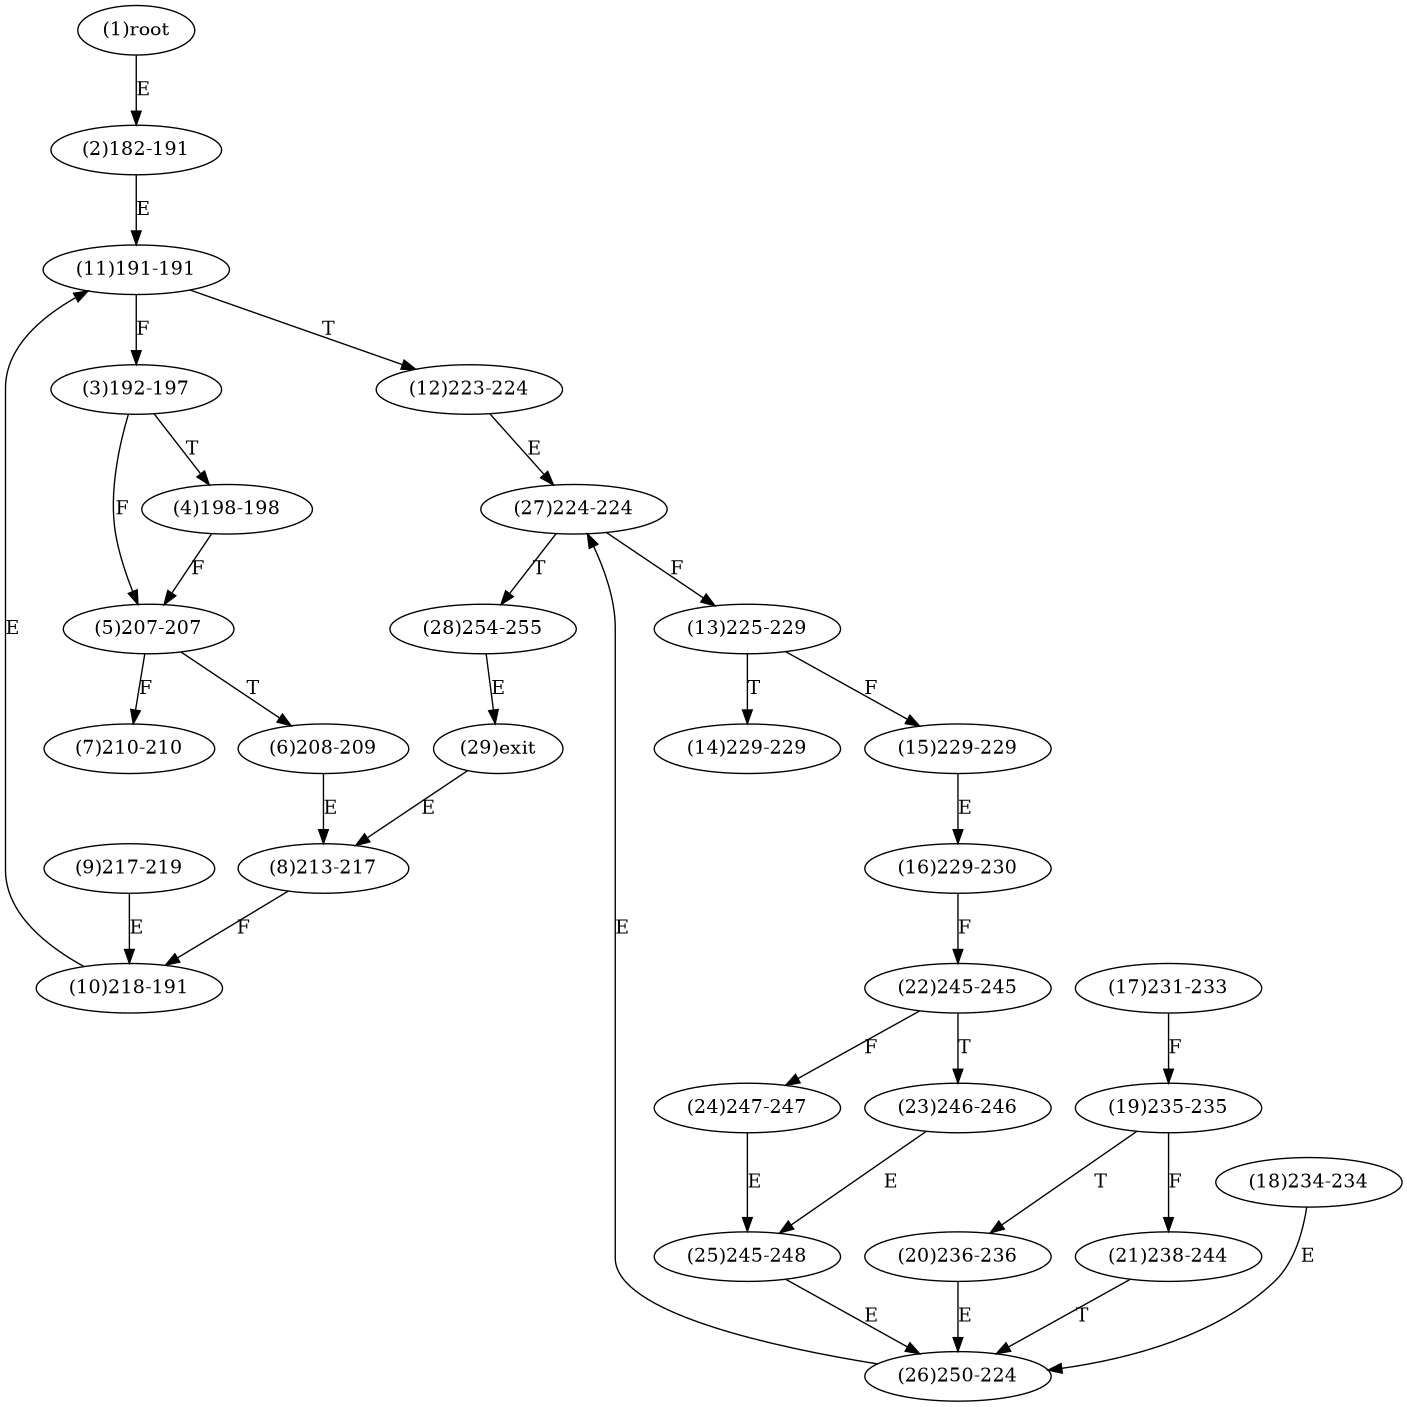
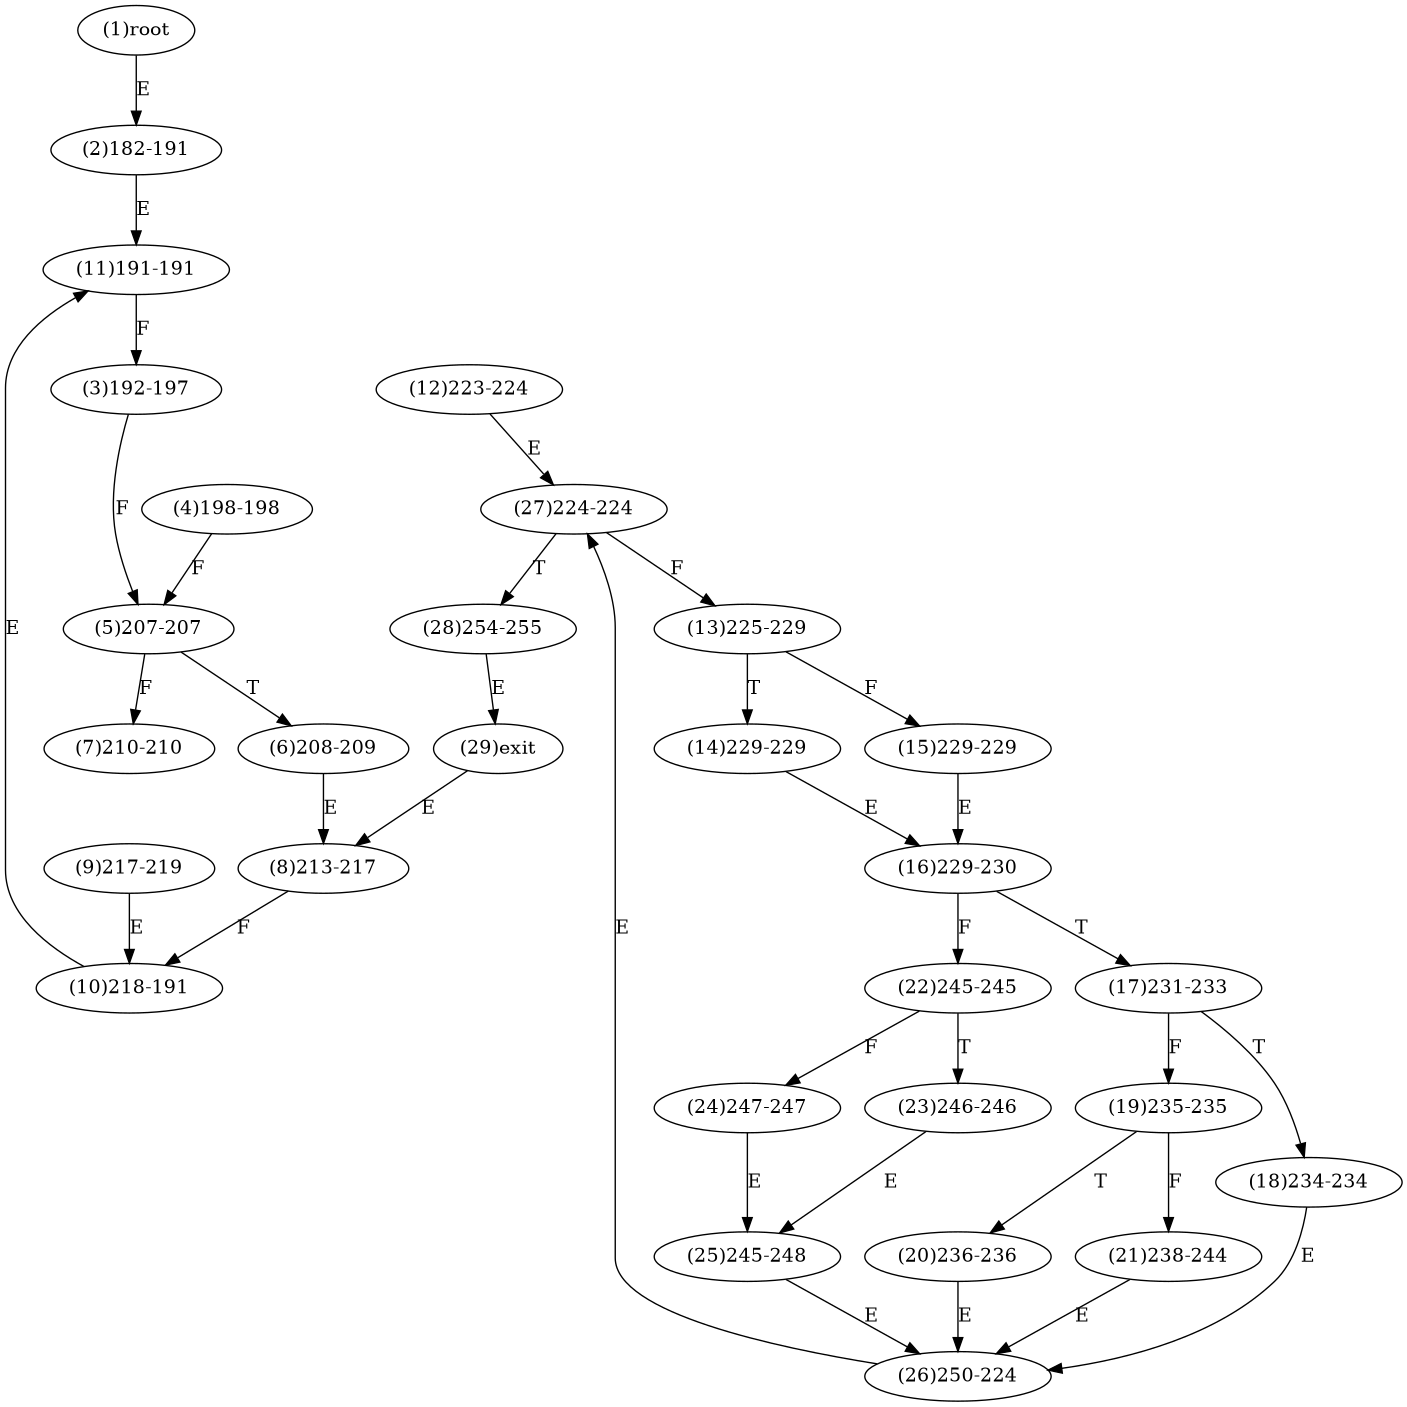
edge "(11)191-191" -> "(12)223-224": removed, label "T"
edge "(3)192-197" -> "(4)198-198": removed, label "T"
edge "(14)229-229" -> "(16)229-230": added, label "E"
edge "(16)229-230" -> "(17)231-233": added, label "T"
edge "(17)231-233" -> "(18)234-234": added, label "T"
edge "(21)238-244" -> "(26)250-224": label "T" -> "E"
